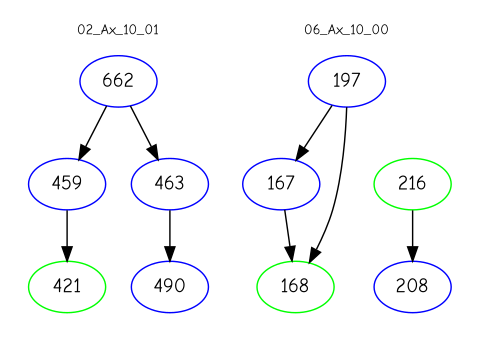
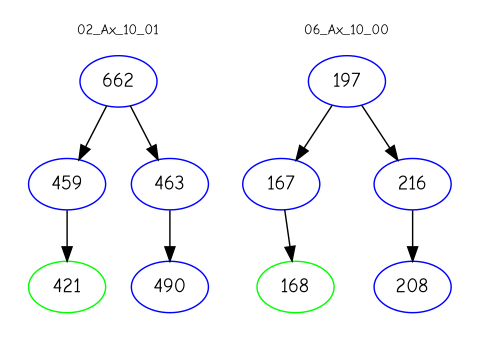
edge "197" -> "168": now "197" -> "216"
node "216": color green -> blue
